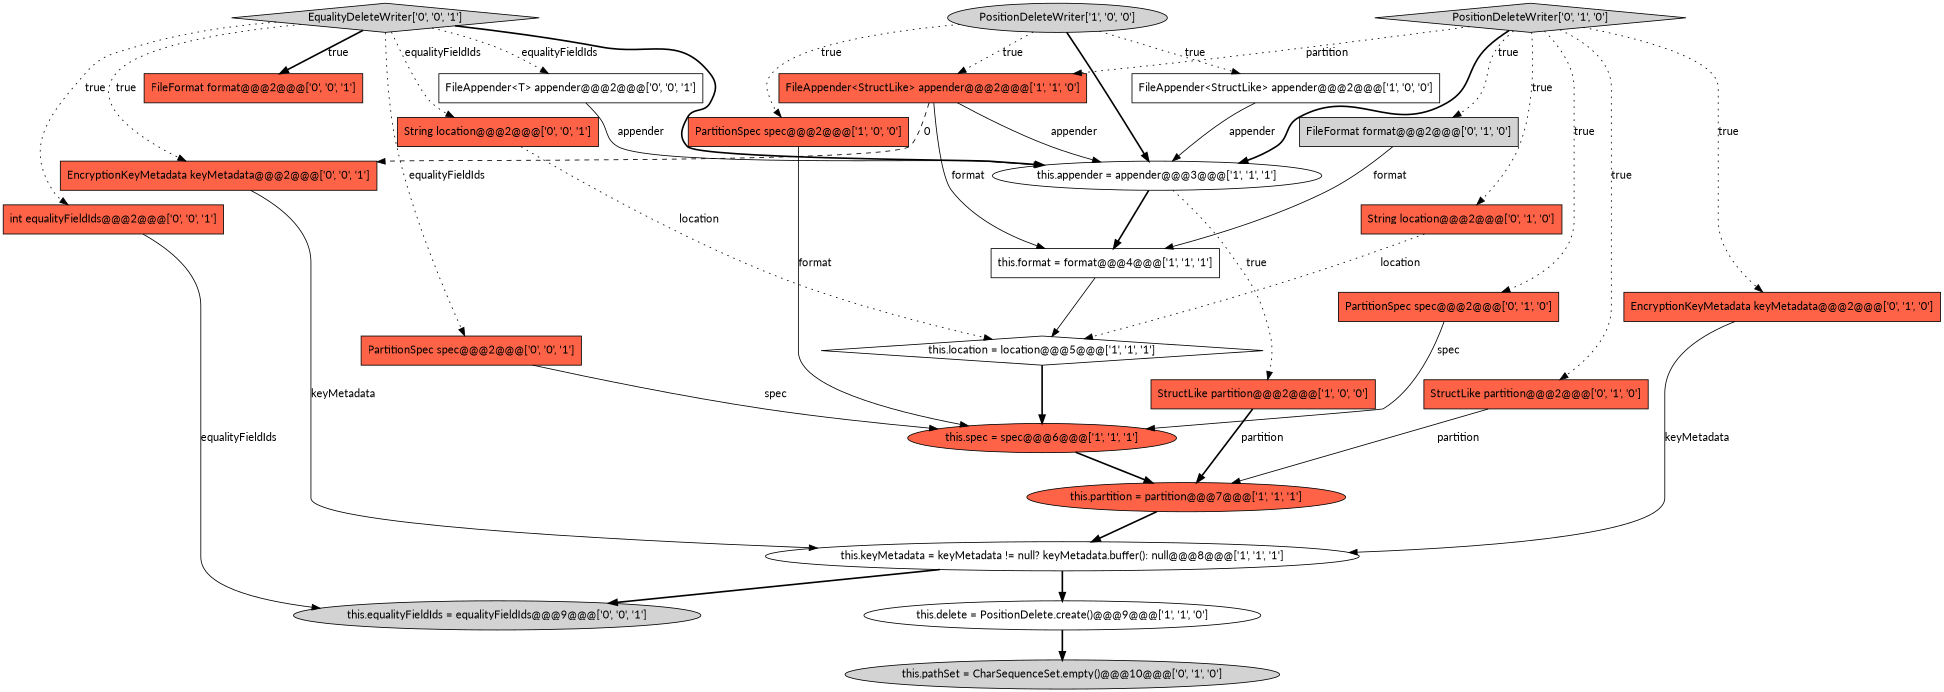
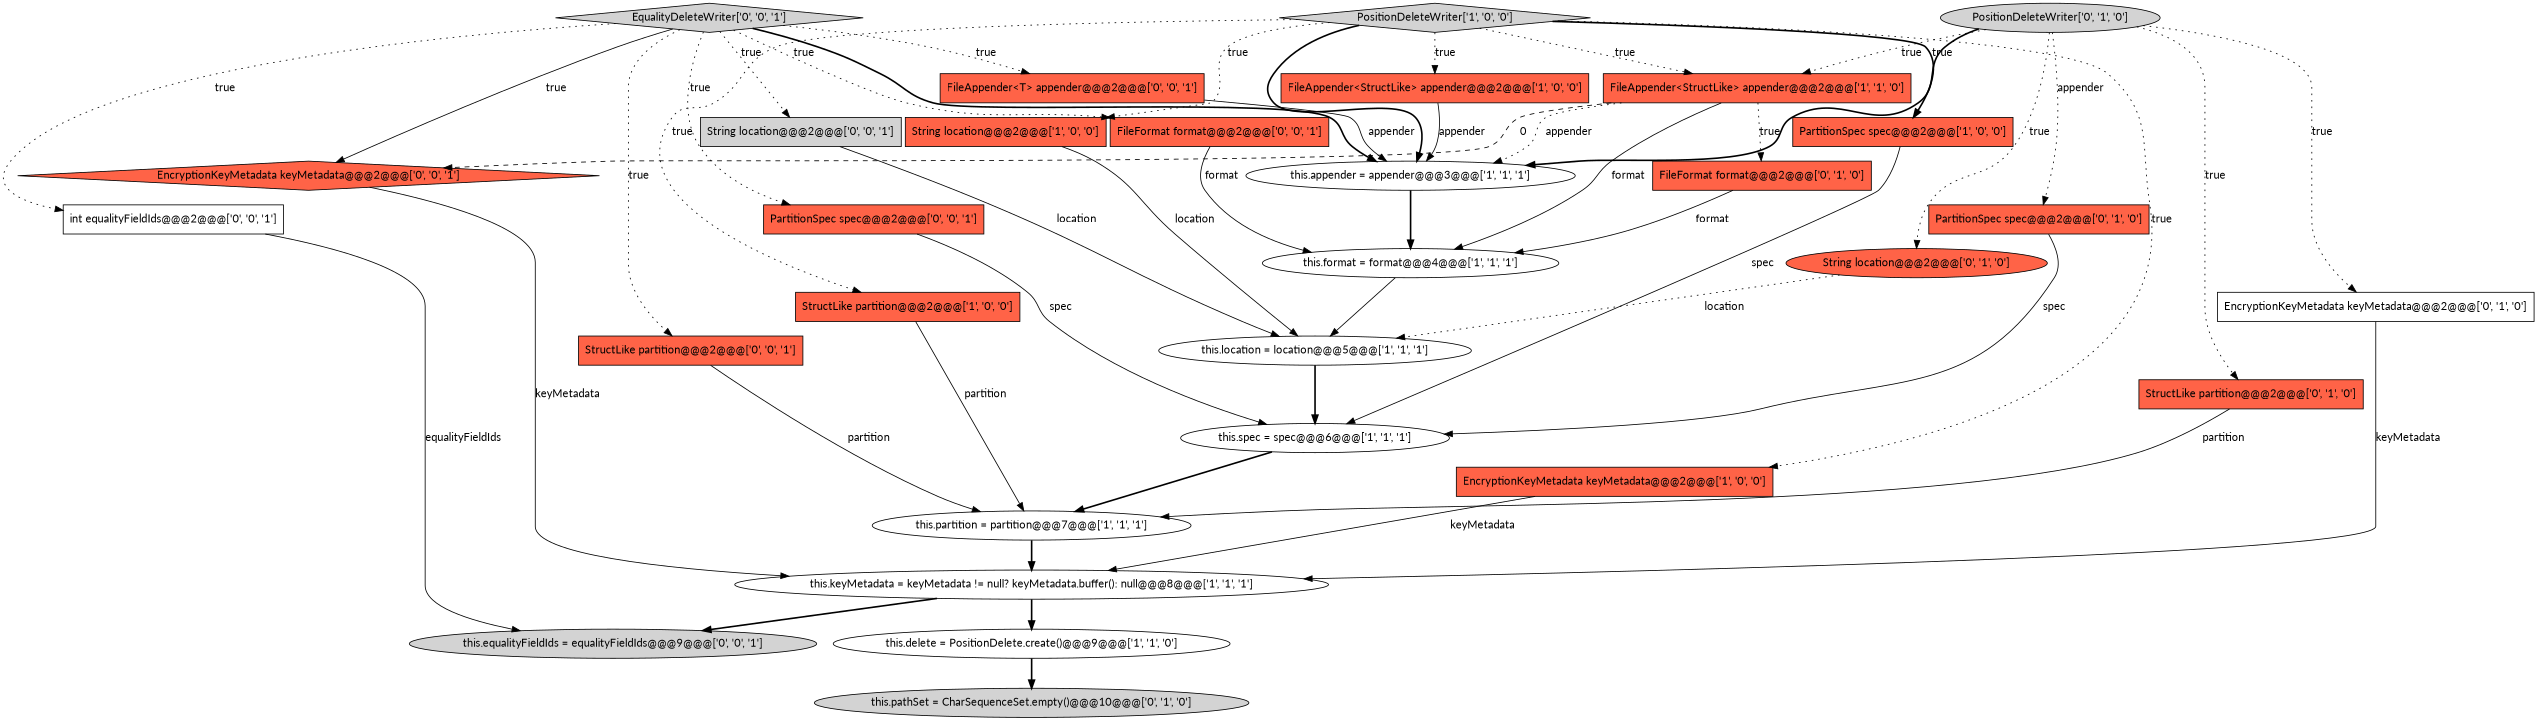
node "PositionDeleteWriter['1', '0', '0']": shape ellipse -> diamond
node "PositionDeleteWriter['0', '1', '0']": shape diamond -> ellipse
edge "PositionDeleteWriter['1', '0', '0']" -> "PartitionSpec spec@@@2@@@['1', '0', '0']": style dotted -> bold
edge "EqualityDeleteWriter['0', '0', '1']" -> "FileFormat format@@@2@@@['0', '0', '1']": style bold -> dotted
edge "EqualityDeleteWriter['0', '0', '1']" -> "String location@@@2@@@['0', '0', '1']": label "equalityFieldIds" -> "true"
edge "EqualityDeleteWriter['0', '0', '1']" -> "FileAppender<T> appender@@@2@@@['0', '0', '1']": label "equalityFieldIds" -> "true"
edge "PositionDeleteWriter['0', '1', '0']" -> "FileAppender<StructLike> appender@@@2@@@['1', '1', '0']": label "partition" -> "true"
edge "EqualityDeleteWriter['0', '0', '1']" -> "EncryptionKeyMetadata keyMetadata@@@2@@@['0', '0', '1']": style dotted -> solid
edge "PositionDeleteWriter['0', '1', '0']" -> "FileFormat format@@@2@@@['0', '1', '0']": now "FileAppender<StructLike> appender@@@2@@@['1', '1', '0']" -> "FileFormat format@@@2@@@['0', '1', '0']"
node "FileAppender<T> appender@@@2@@@['0', '0', '1']": fillcolor white -> tomato
node "FileAppender<StructLike> appender@@@2@@@['1', '0', '0']": fillcolor white -> tomato
node "String location@@@2@@@['0', '0', '1']": fillcolor tomato -> lightgray
node "String location@@@2@@@['1', '0', '0']": added
node "FileFormat format@@@2@@@['0', '1', '0']": fillcolor lightgray -> tomato
edge "PositionDeleteWriter['0', '1', '0']" -> "PartitionSpec spec@@@2@@@['0', '1', '0']": label "true" -> "appender"
edge "FileAppender<StructLike> appender@@@2@@@['1', '1', '0']" -> "this.appender = appender@@@3@@@['1', '1', '1']": style solid -> dotted
node "EncryptionKeyMetadata keyMetadata@@@2@@@['0', '0', '1']": shape box -> diamond
edge "EqualityDeleteWriter['0', '0', '1']" -> "PartitionSpec spec@@@2@@@['0', '0', '1']": label "equalityFieldIds" -> "true"
edge "FileFormat format@@@2@@@['0', '0', '1']" -> "this.format = format@@@4@@@['1', '1', '1']": added, label "format"
node "int equalityFieldIds@@@2@@@['0', '0', '1']": fillcolor tomato -> white
node "String location@@@2@@@['0', '1', '0']": shape box -> ellipse
edge "String location@@@2@@@['0', '0', '1']" -> "this.location = location@@@5@@@['1', '1', '1']": style dotted -> solid
edge "PartitionSpec spec@@@2@@@['1', '0', '0']" -> "this.spec = spec@@@6@@@['1', '1', '1']": label "format" -> "spec"
node "this.format = format@@@4@@@['1', '1', '1']": shape box -> ellipse
edge "this.appender = appender@@@3@@@['1', '1', '1']" -> "StructLike partition@@@2@@@['1', '0', '0']": now "PositionDeleteWriter['1', '0', '0']" -> "StructLike partition@@@2@@@['1', '0', '0']"
node "EncryptionKeyMetadata keyMetadata@@@2@@@['0', '1', '0']": fillcolor tomato -> white
node "StructLike partition@@@2@@@['0', '0', '1']": added
node "this.location = location@@@5@@@['1', '1', '1']": shape diamond -> ellipse
node "this.spec = spec@@@6@@@['1', '1', '1']": fillcolor tomato -> white
edge "StructLike partition@@@2@@@['1', '0', '0']" -> "this.partition = partition@@@7@@@['1', '1', '1']": style bold -> solid
node "EncryptionKeyMetadata keyMetadata@@@2@@@['1', '0', '0']": added
node "this.partition = partition@@@7@@@['1', '1', '1']": fillcolor tomato -> white
